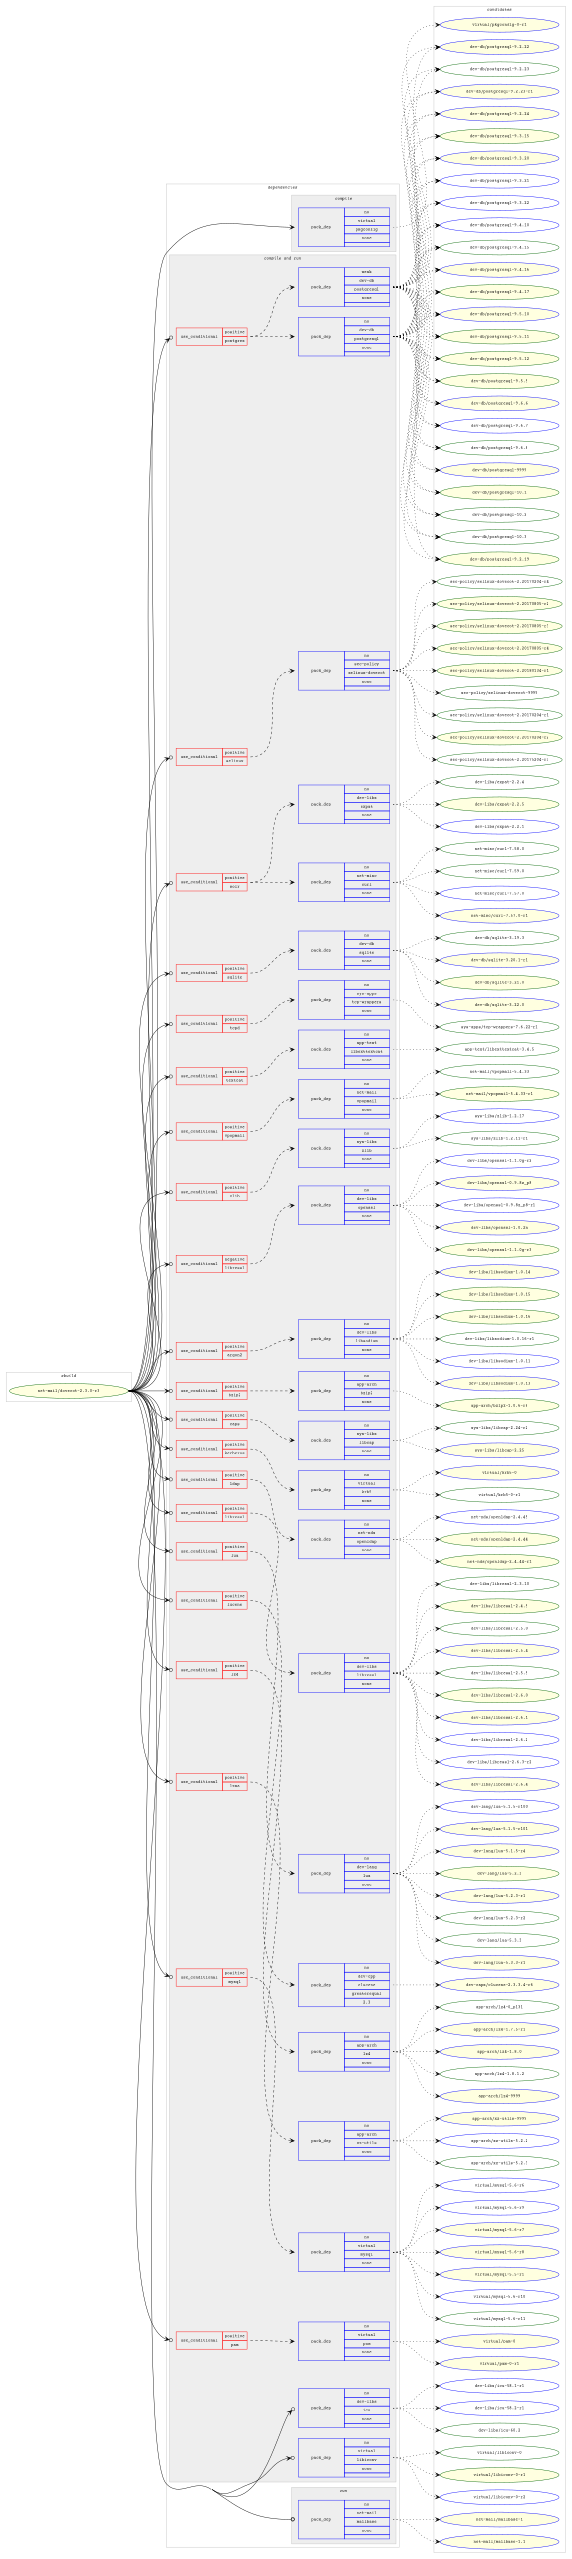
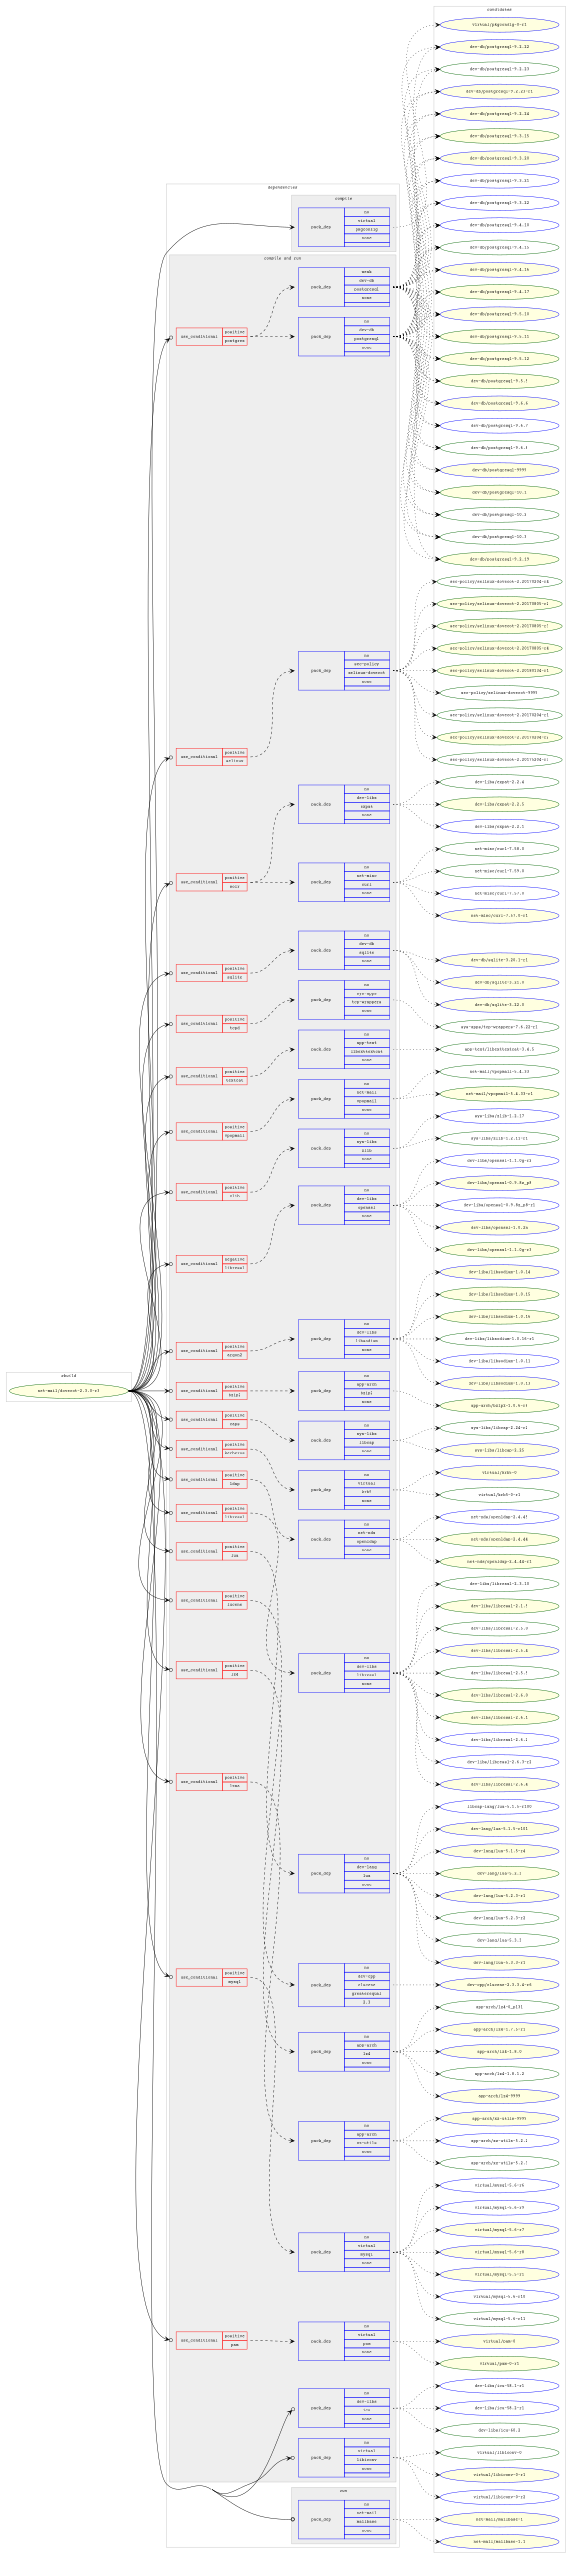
node "dev-db/sqlite-3.19.3": removed
node "dev-db/sqlite-3.21.0": color darkgreen -> blue
node "dev-libs/libressl-2.4.5": label "dev-libs/libressl-2.4.5" -> "dev-libs/libressl-2.1.5"
node "dev-libs/libressl-2.6.1": color blue -> darkgreen
node "dev-lang/lua-5.1.5-r100": label "dev-lang/lua-5.1.5-r100" -> "libcap-lang/lua-5.1.5-r100"
node "dev-caps/clucene-2.3.3.4-r6": label "dev-caps/clucene-2.3.3.4-r6" -> "dev-cpp/clucene-2.3.3.4-r6"
node "virtual/pam-0-r1": color blue -> darkgreen
node "virtual/libiconv-0-r1": color darkgreen -> blue
